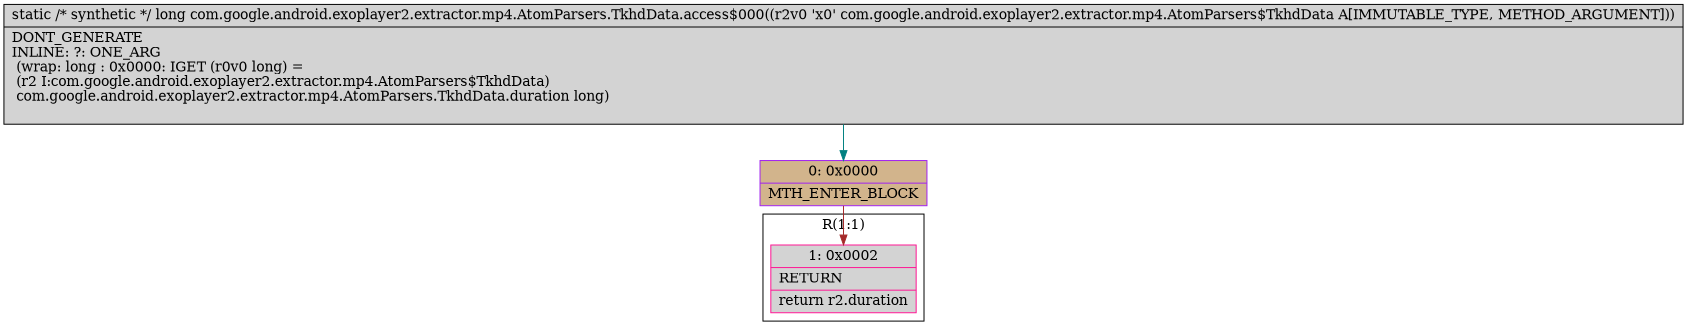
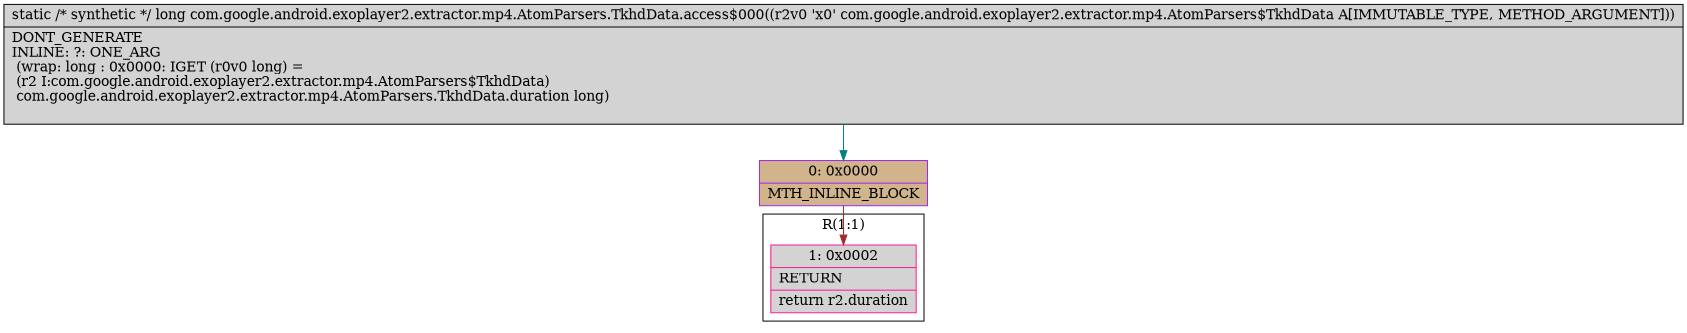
node "0: 0x0000": text "MTH_ENTER_BLOCK" -> "MTH_INLINE_BLOCK"
